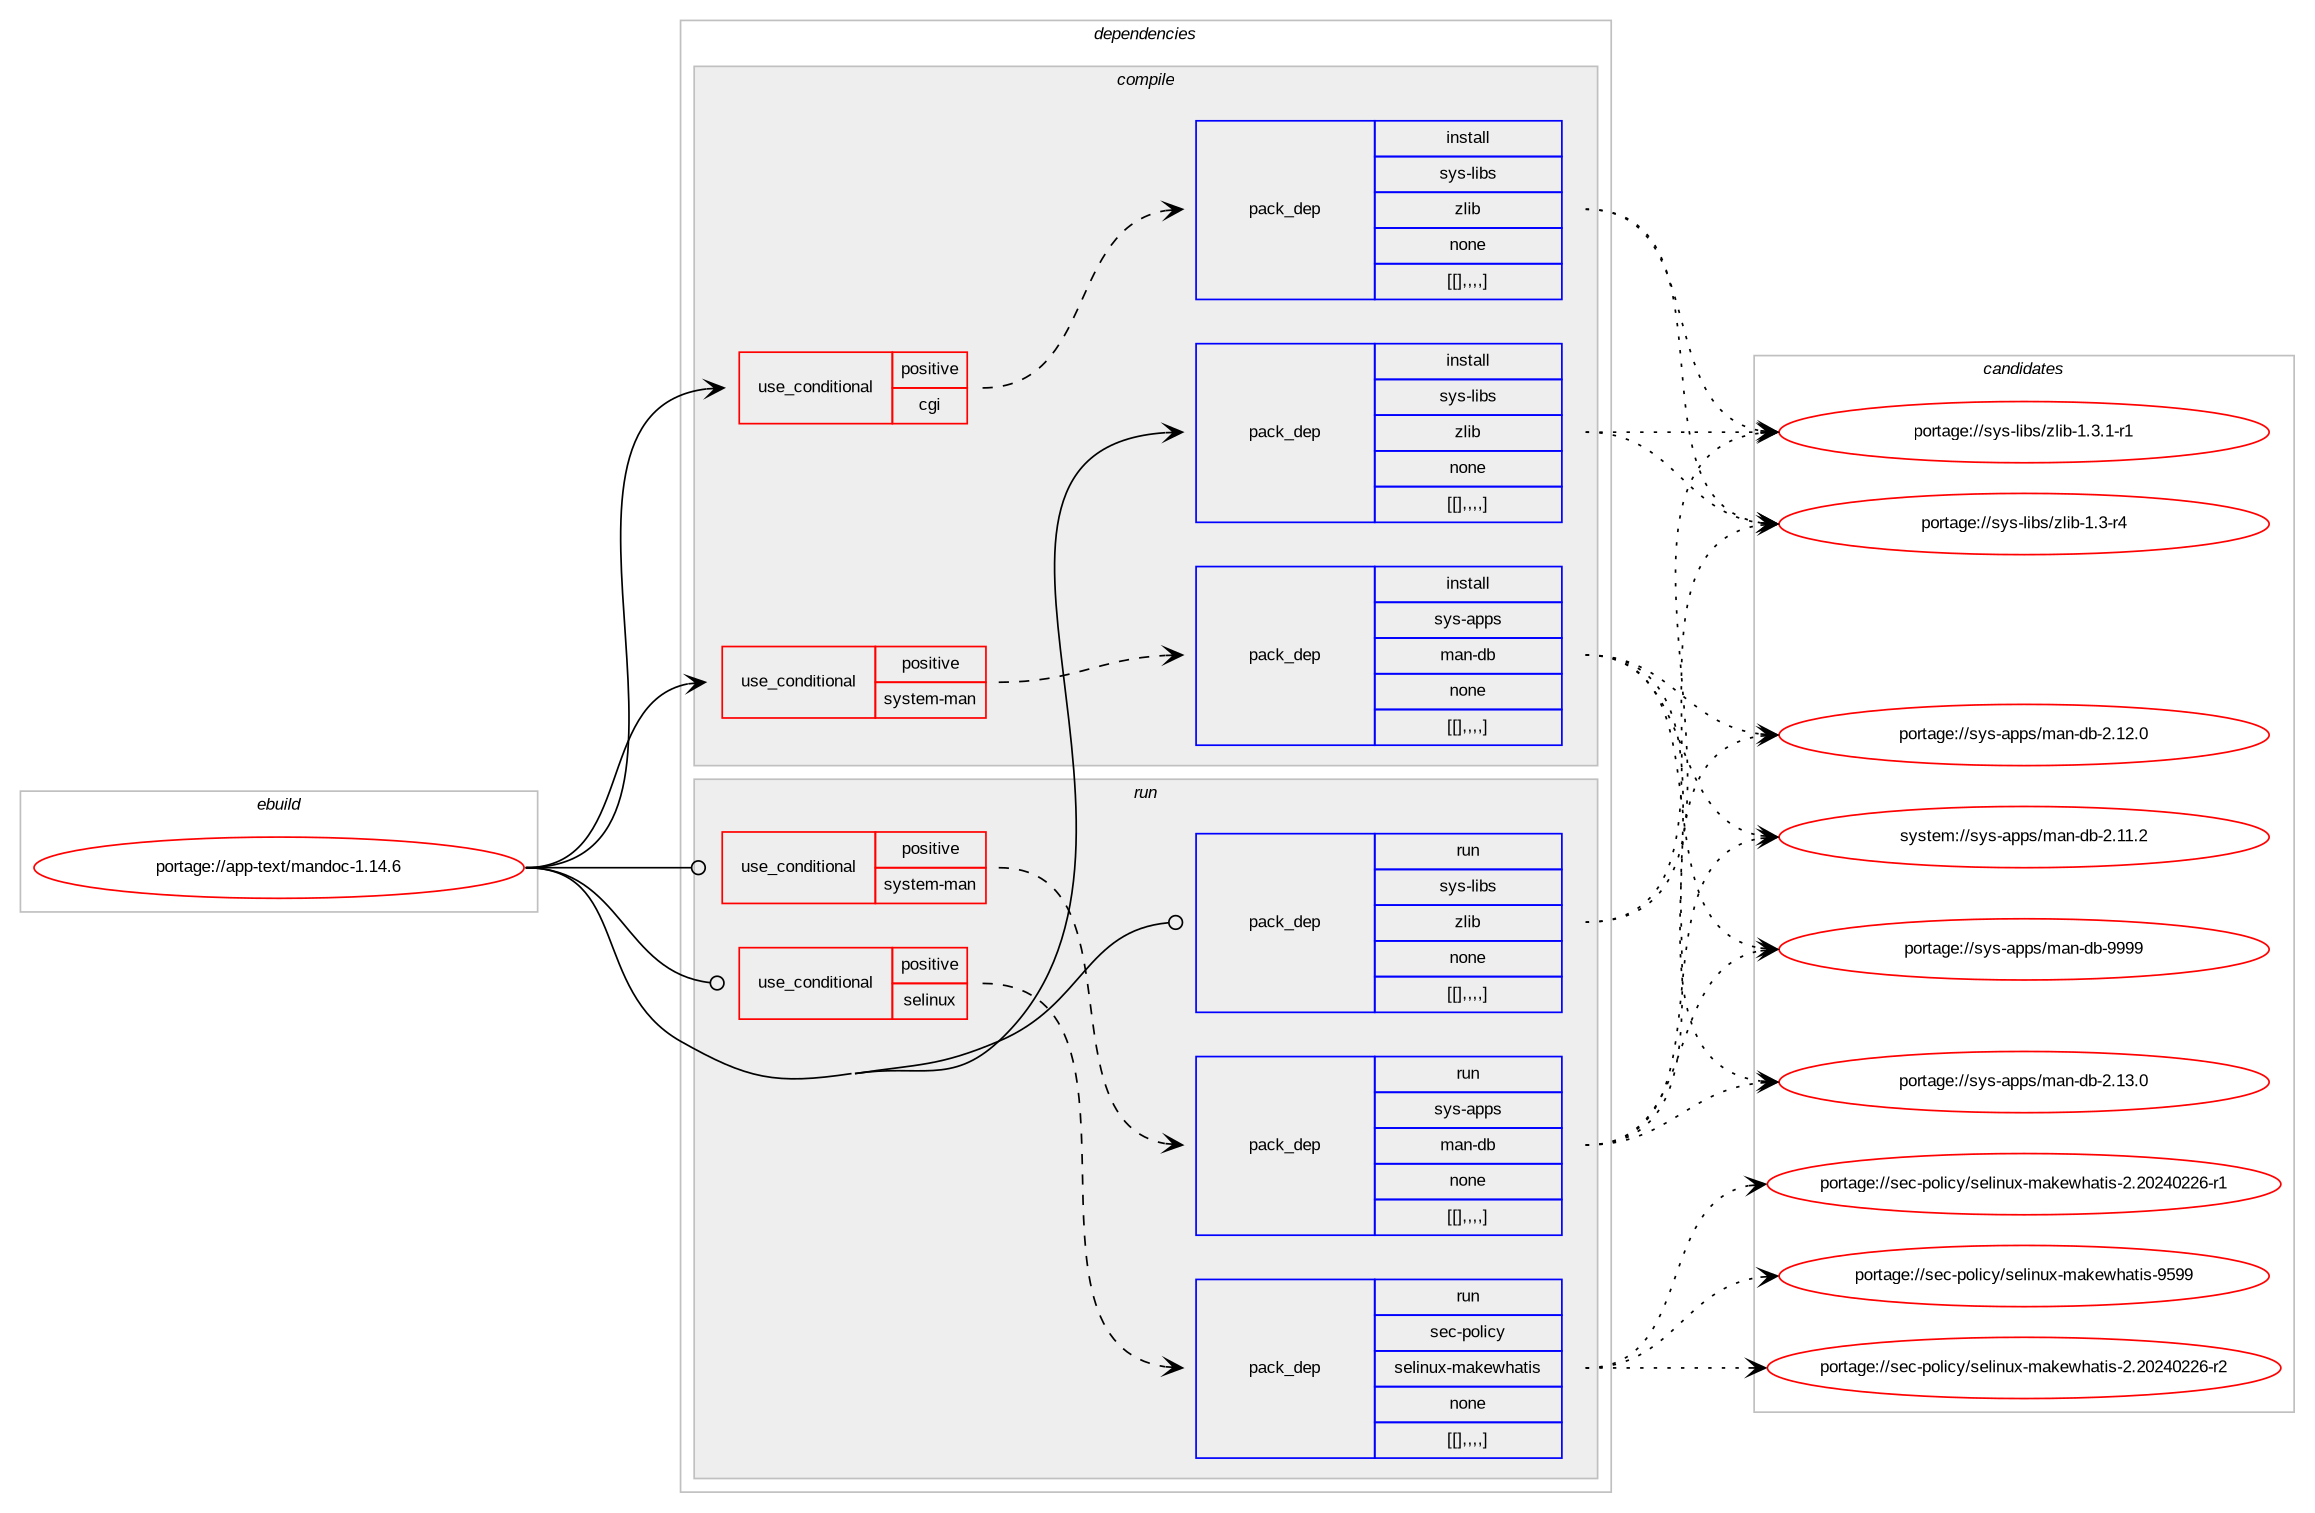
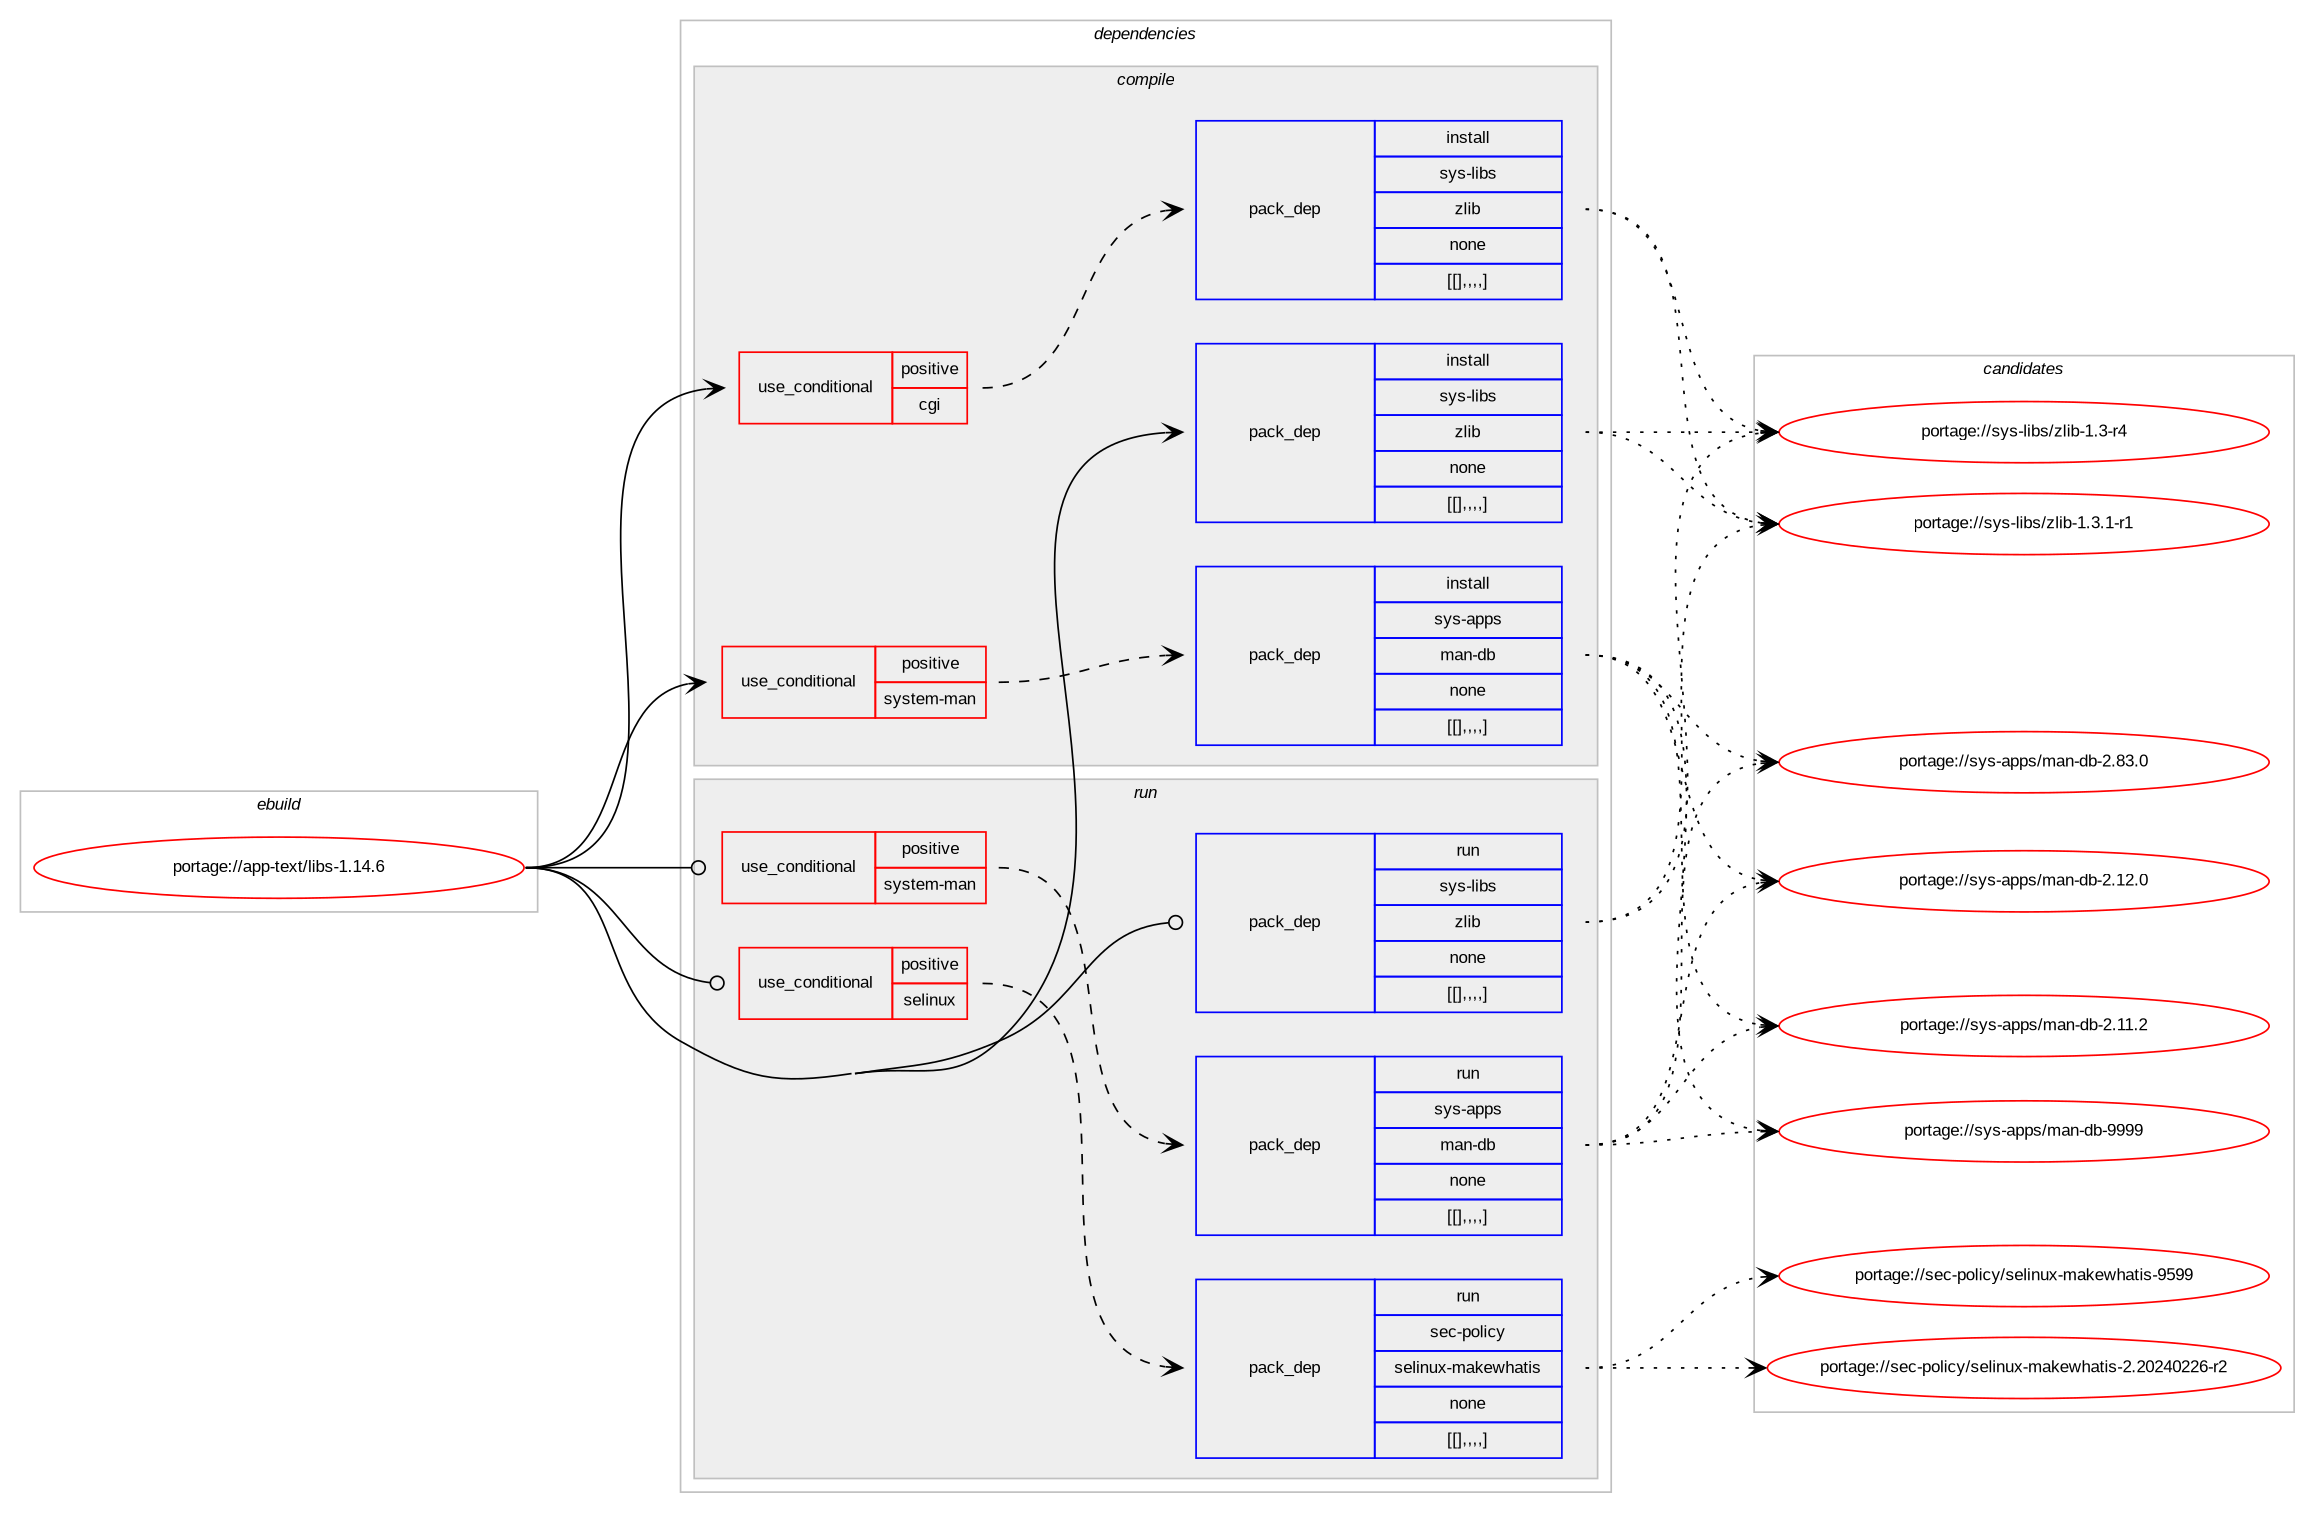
node "system://sys-apps/man-db-2.11.2": label "system://sys-apps/man-db-2.11.2" -> "portage://sys-apps/man-db-2.11.2"
node "portage://app-text/mandoc-1.14.6": label "portage://app-text/mandoc-1.14.6" -> "portage://app-text/libs-1.14.6"
node "portage://sys-apps/man-db-2.13.0": label "portage://sys-apps/man-db-2.13.0" -> "portage://sys-apps/man-db-2.83.0"
node "portage://sec-policy/selinux-makewhatis-2.20240226-r1": removed
